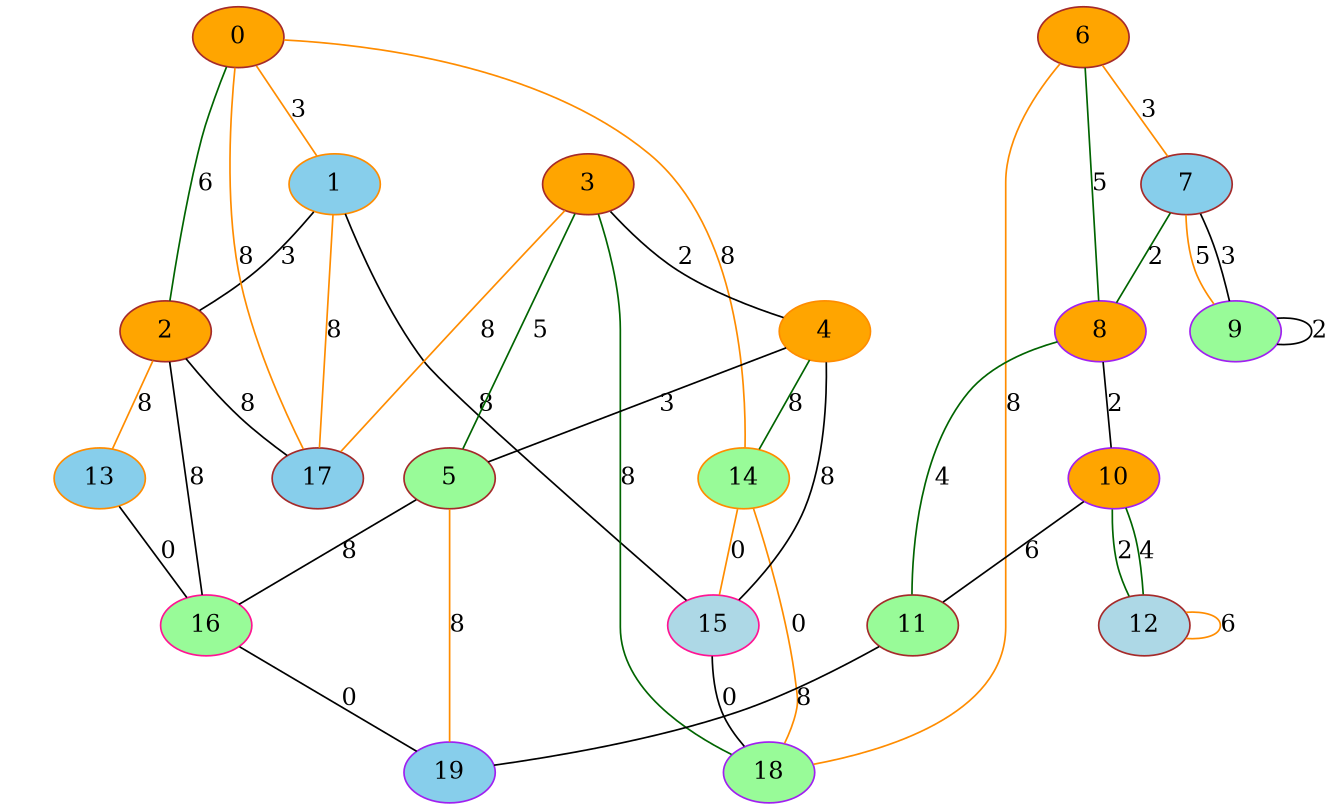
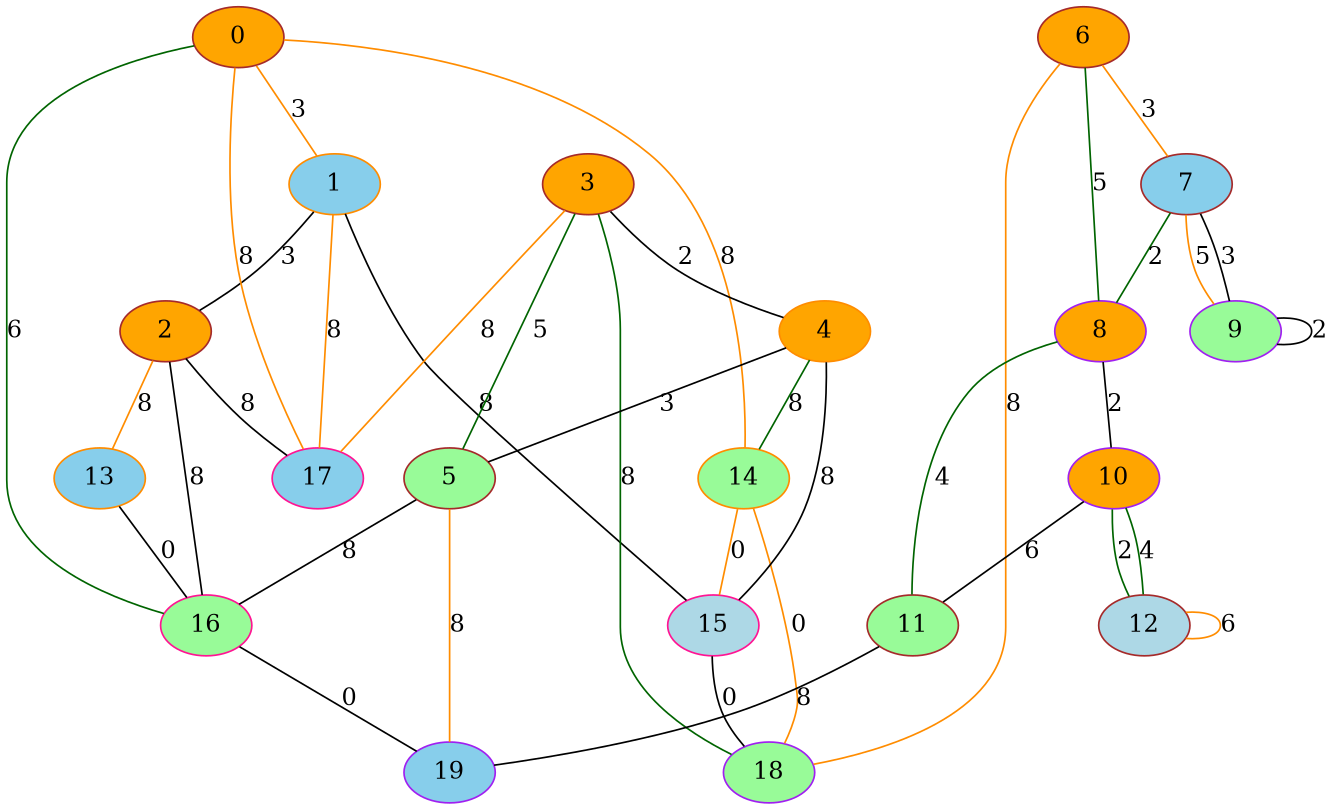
edge "0" -- "2": now "0" -- "16"
node "17": color brown -> deeppink
